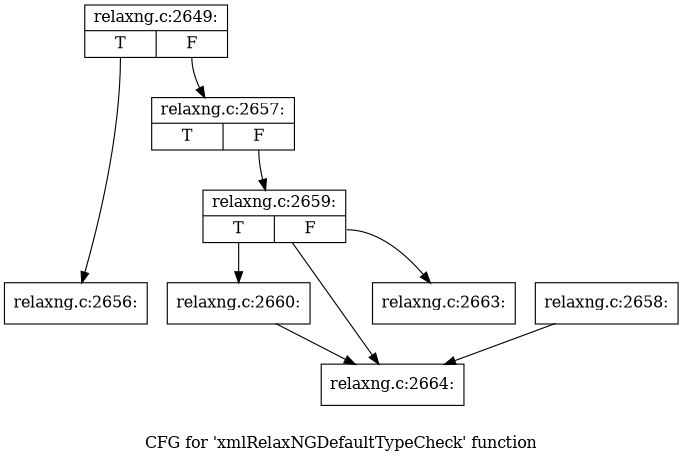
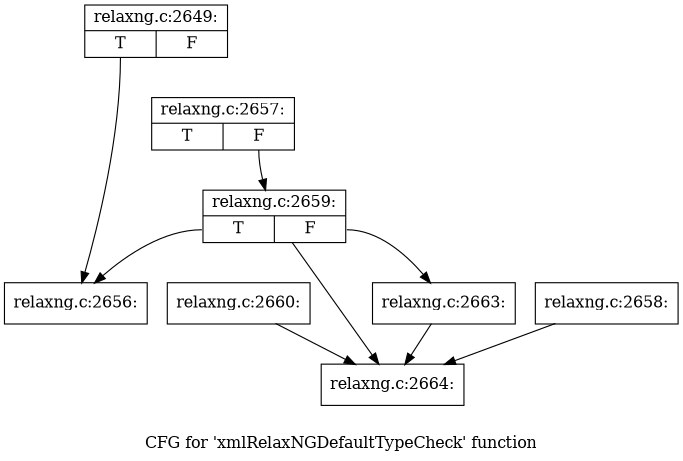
edge "relaxng.c:2649:" -> "relaxng.c:2657:": removed
edge "relaxng.c:2659:" -> "relaxng.c:2660:": now "relaxng.c:2659:" -> "relaxng.c:2656:"
edge "relaxng.c:2663:" -> "relaxng.c:2664:": added
